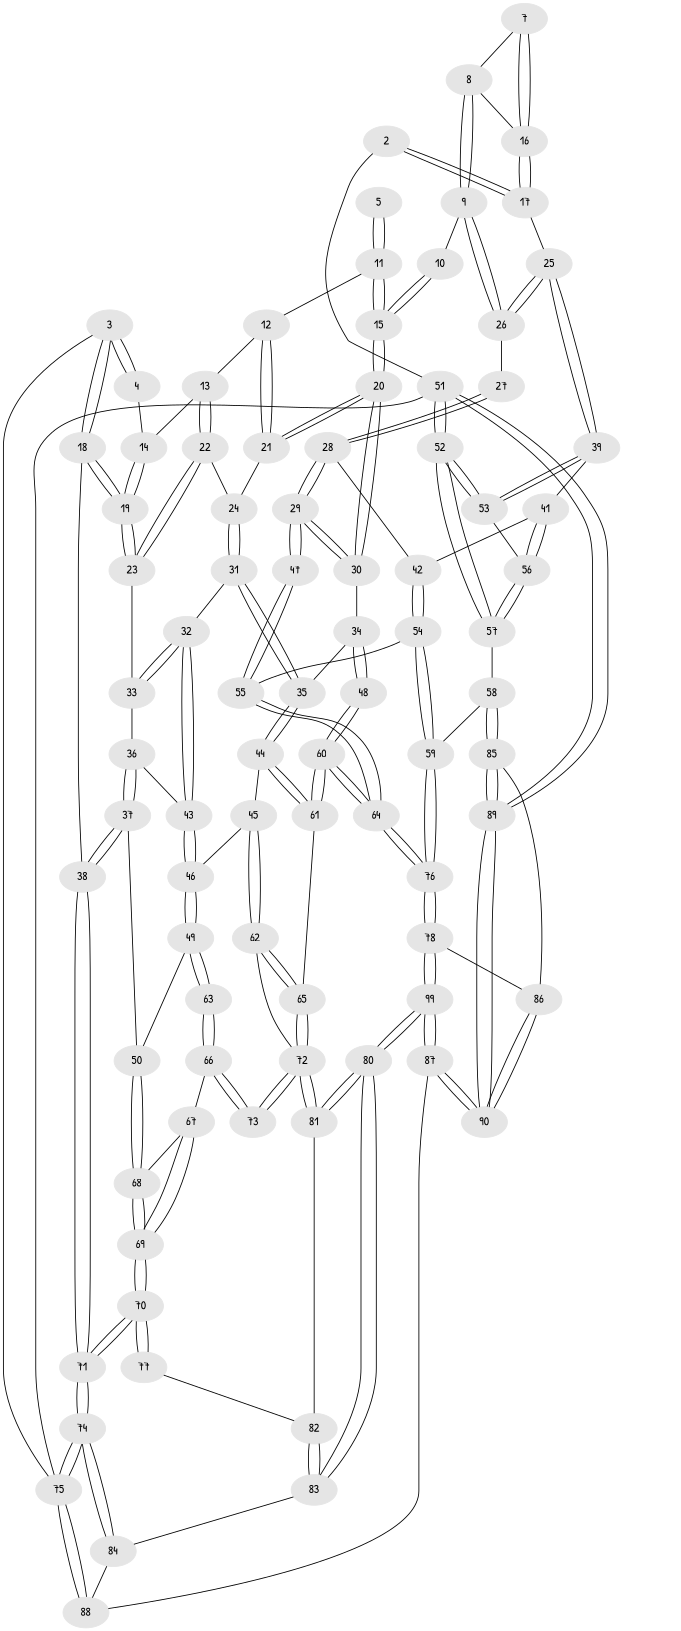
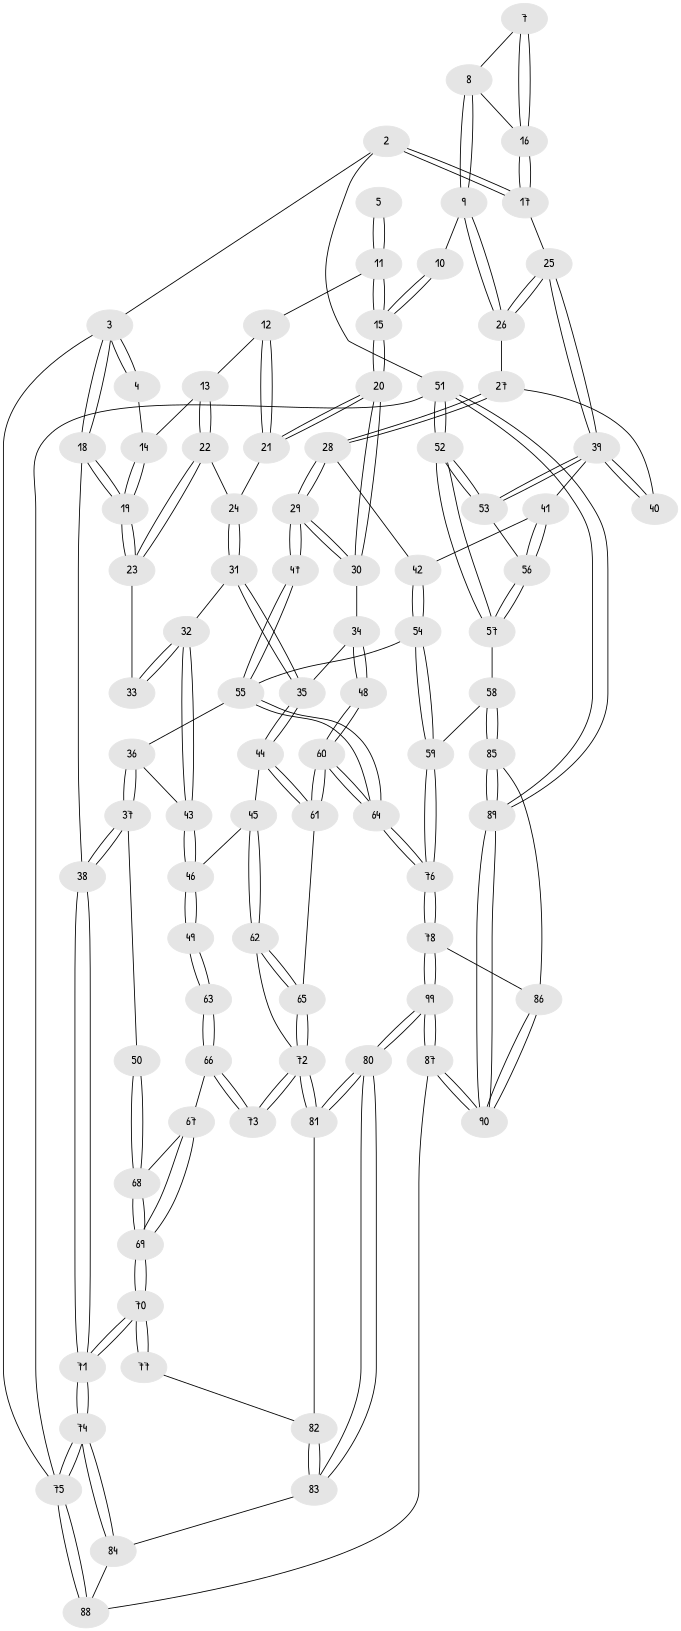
edge "2" -- "3": added
node "40": added
edge "33" -- "36": now "55" -- "36"
edge "49" -- "50": removed
